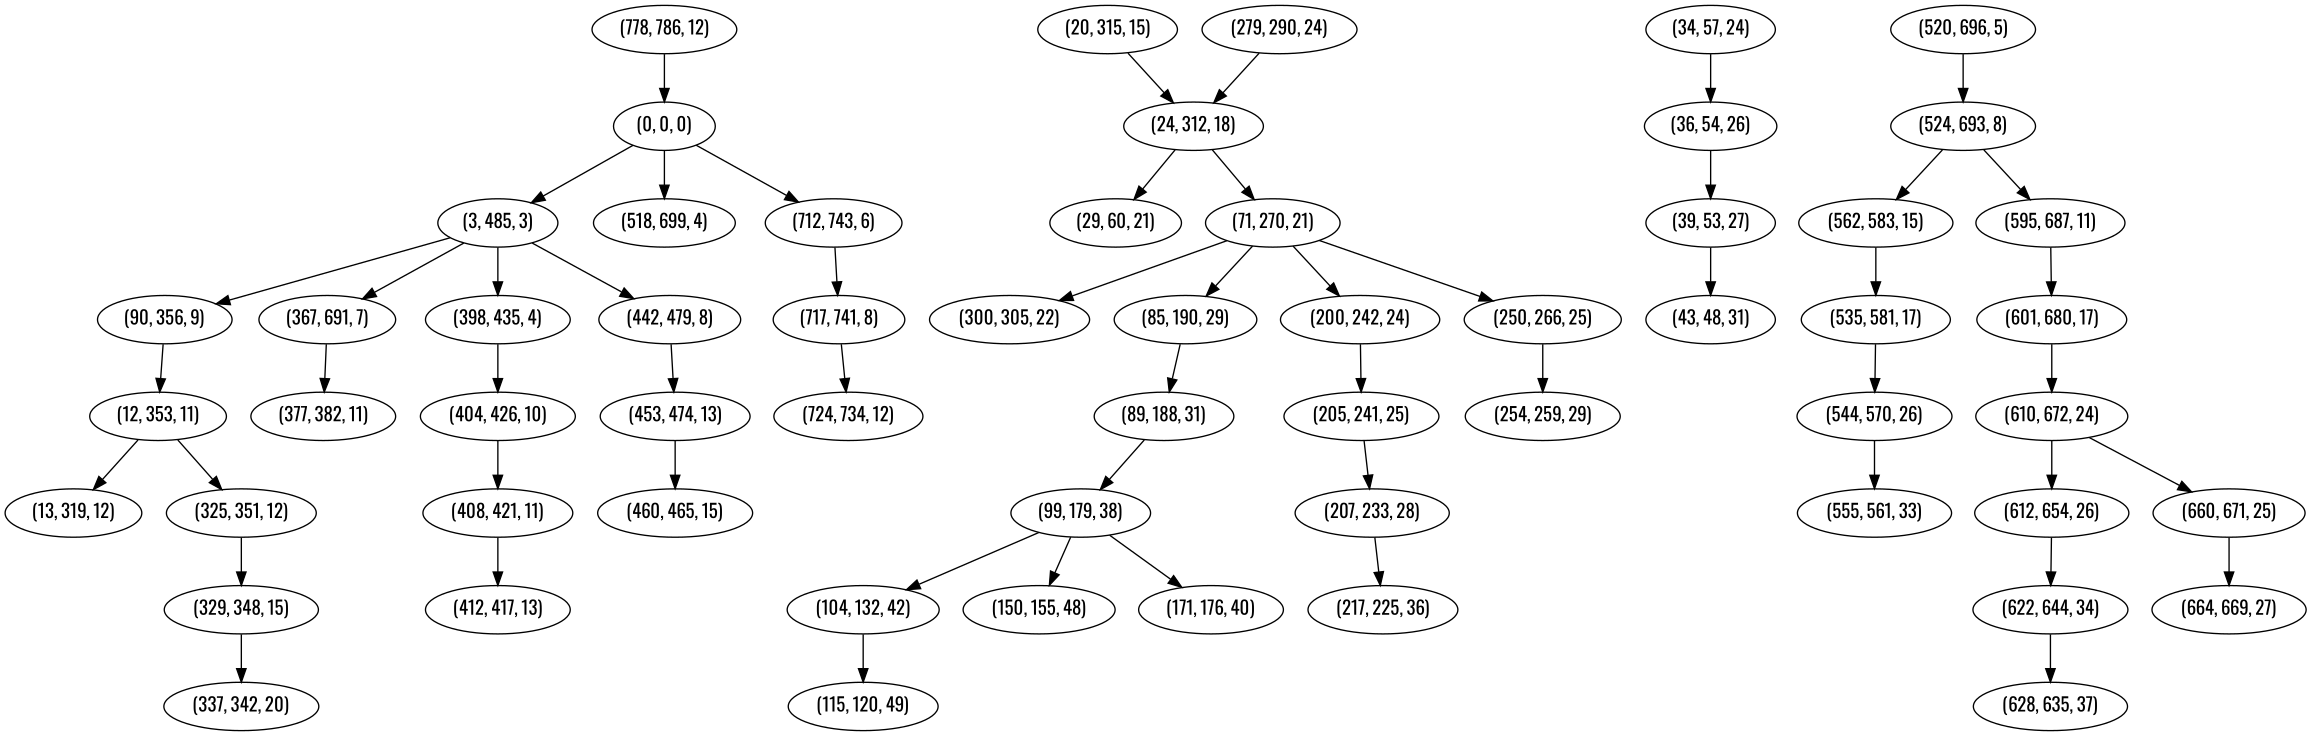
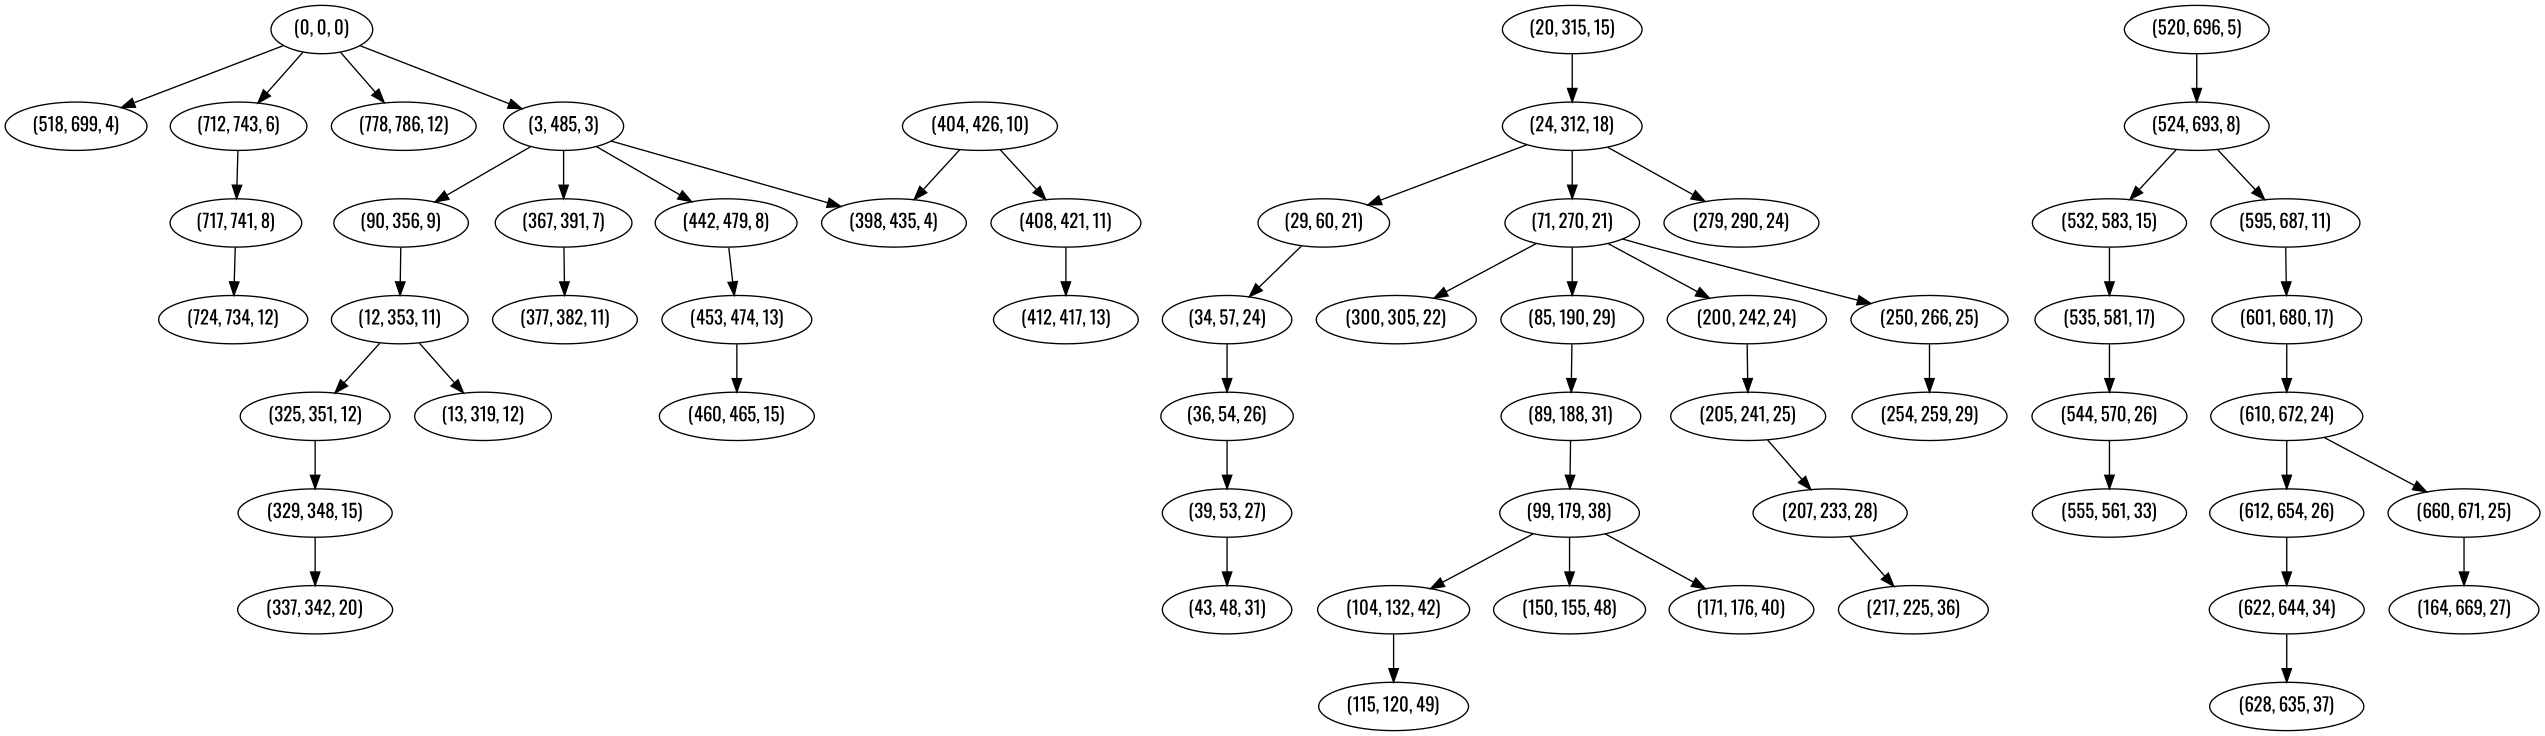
edge "(778, 786, 12)" -> "(0, 0, 0)": reversed
edge "(279, 290, 24)" -> "(24, 312, 18)": reversed
node "(562, 583, 15)": label "(562, 583, 15)" -> "(532, 583, 15)"
edge "(29, 60, 21)" -> "(34, 57, 24)": added
node "(367, 691, 7)": label "(367, 691, 7)" -> "(367, 391, 7)"
edge "(398, 435, 4)" -> "(404, 426, 10)": reversed
node "(664, 669, 27)": label "(664, 669, 27)" -> "(164, 669, 27)"
